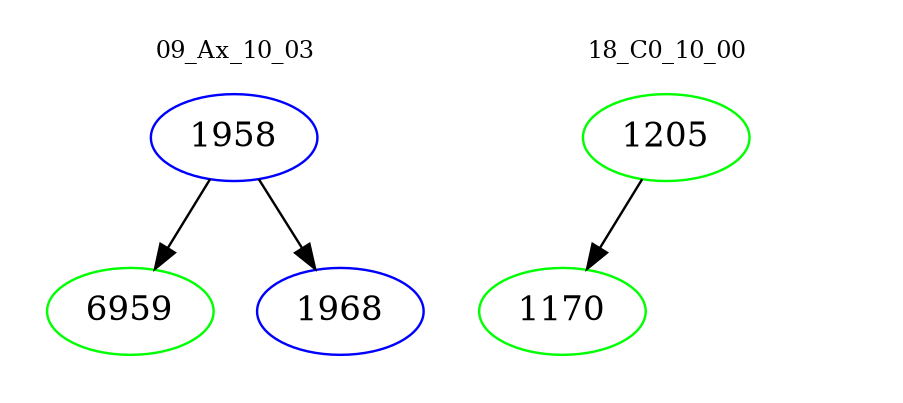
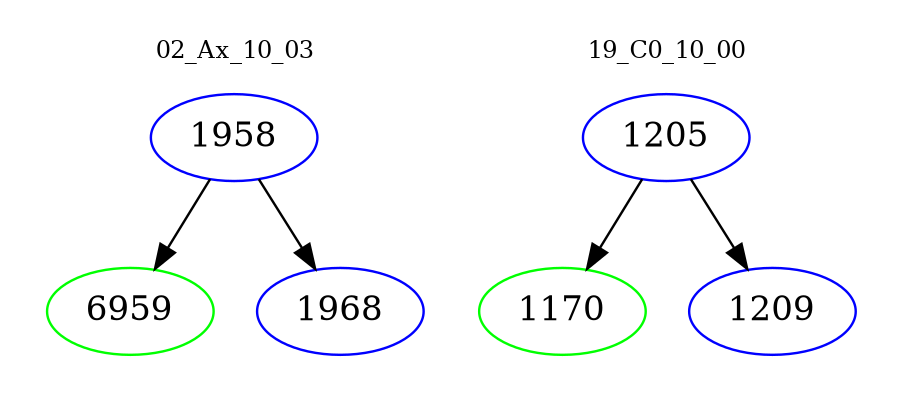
cluster "09_Ax_10_03": label "09_Ax_10_03" -> "02_Ax_10_03"
cluster "18_C0_10_00": label "18_C0_10_00" -> "19_C0_10_00"
node "1205": color green -> blue
node "1209": added
